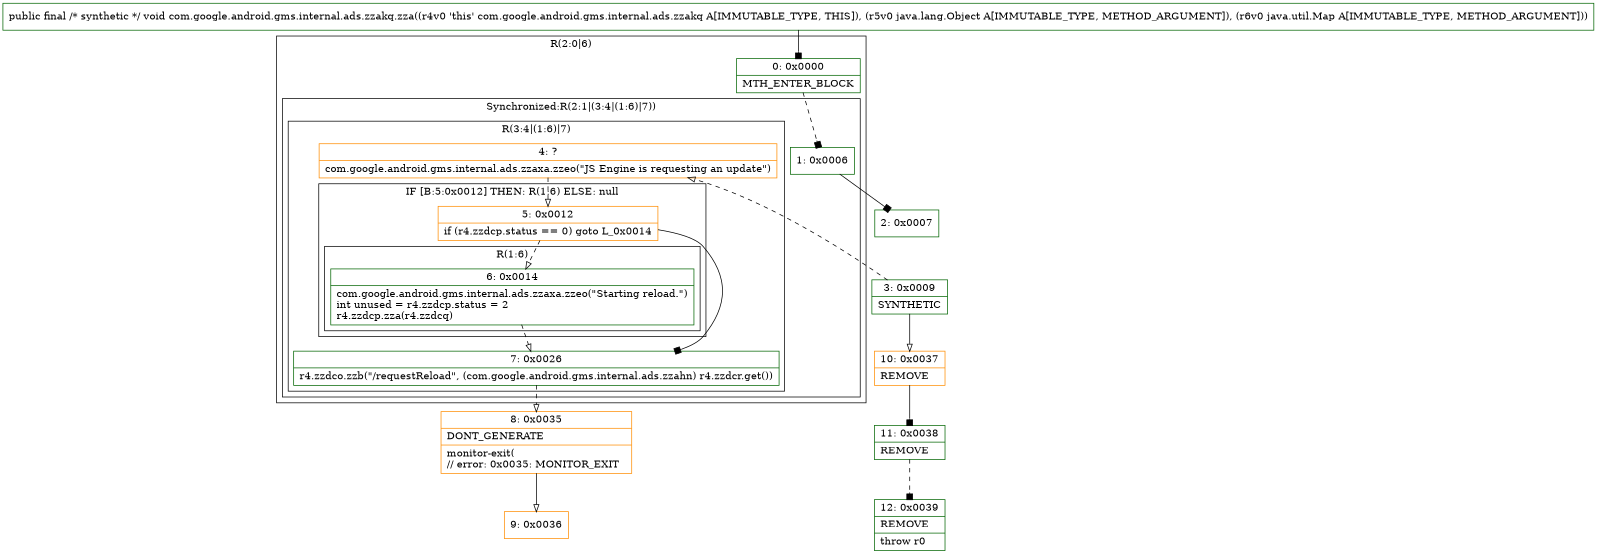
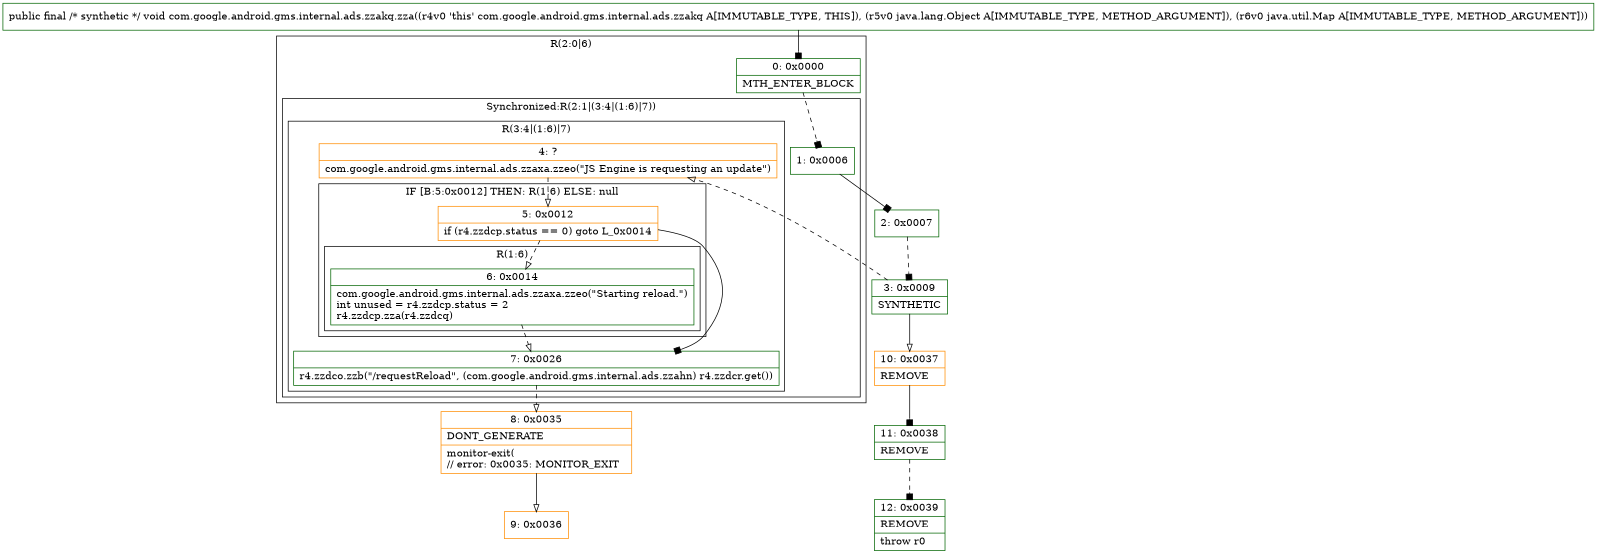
edge "2: 0x0007" -> "3: 0x0009": added
